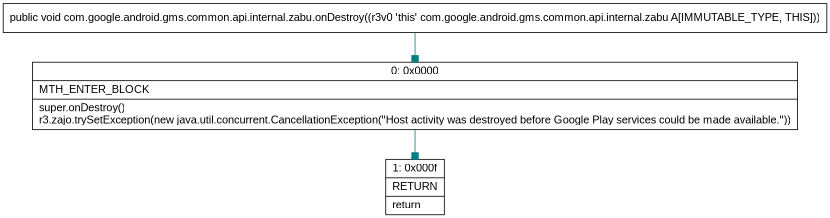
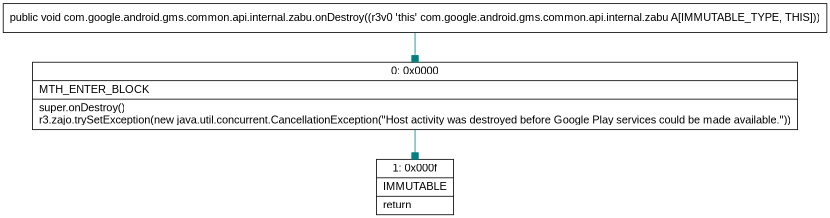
node "1: 0x000f": text "RETURN" -> "IMMUTABLE"
